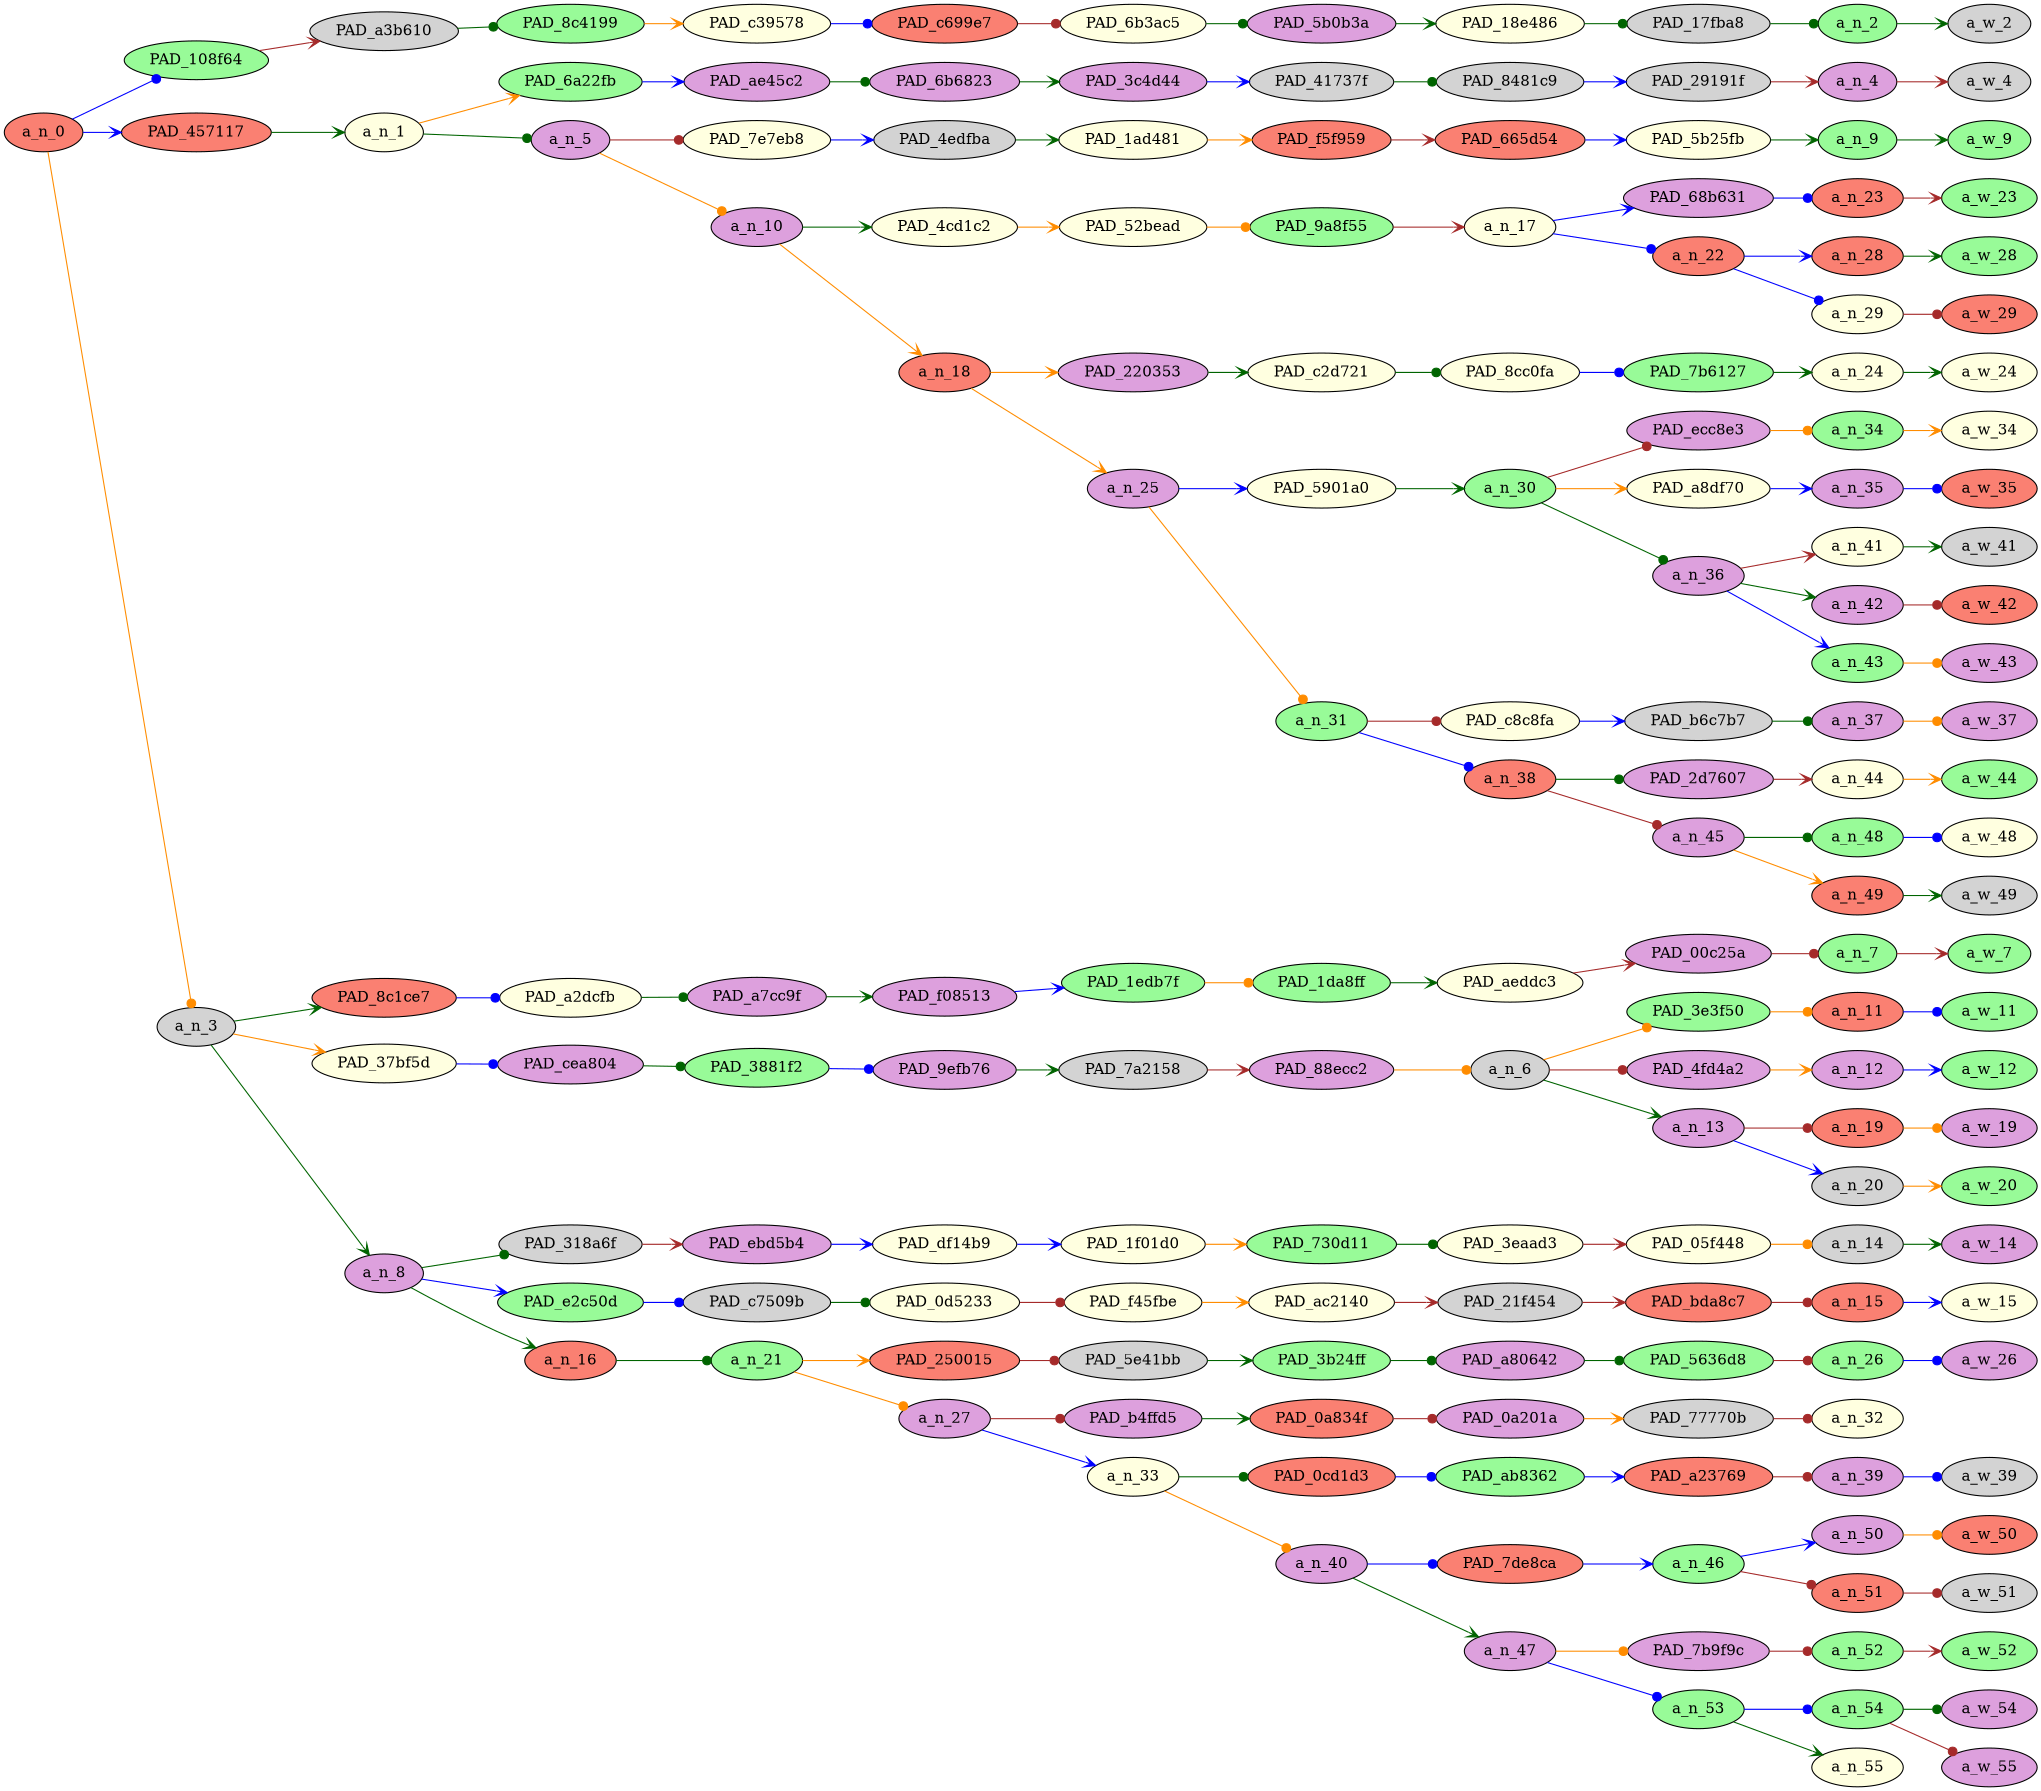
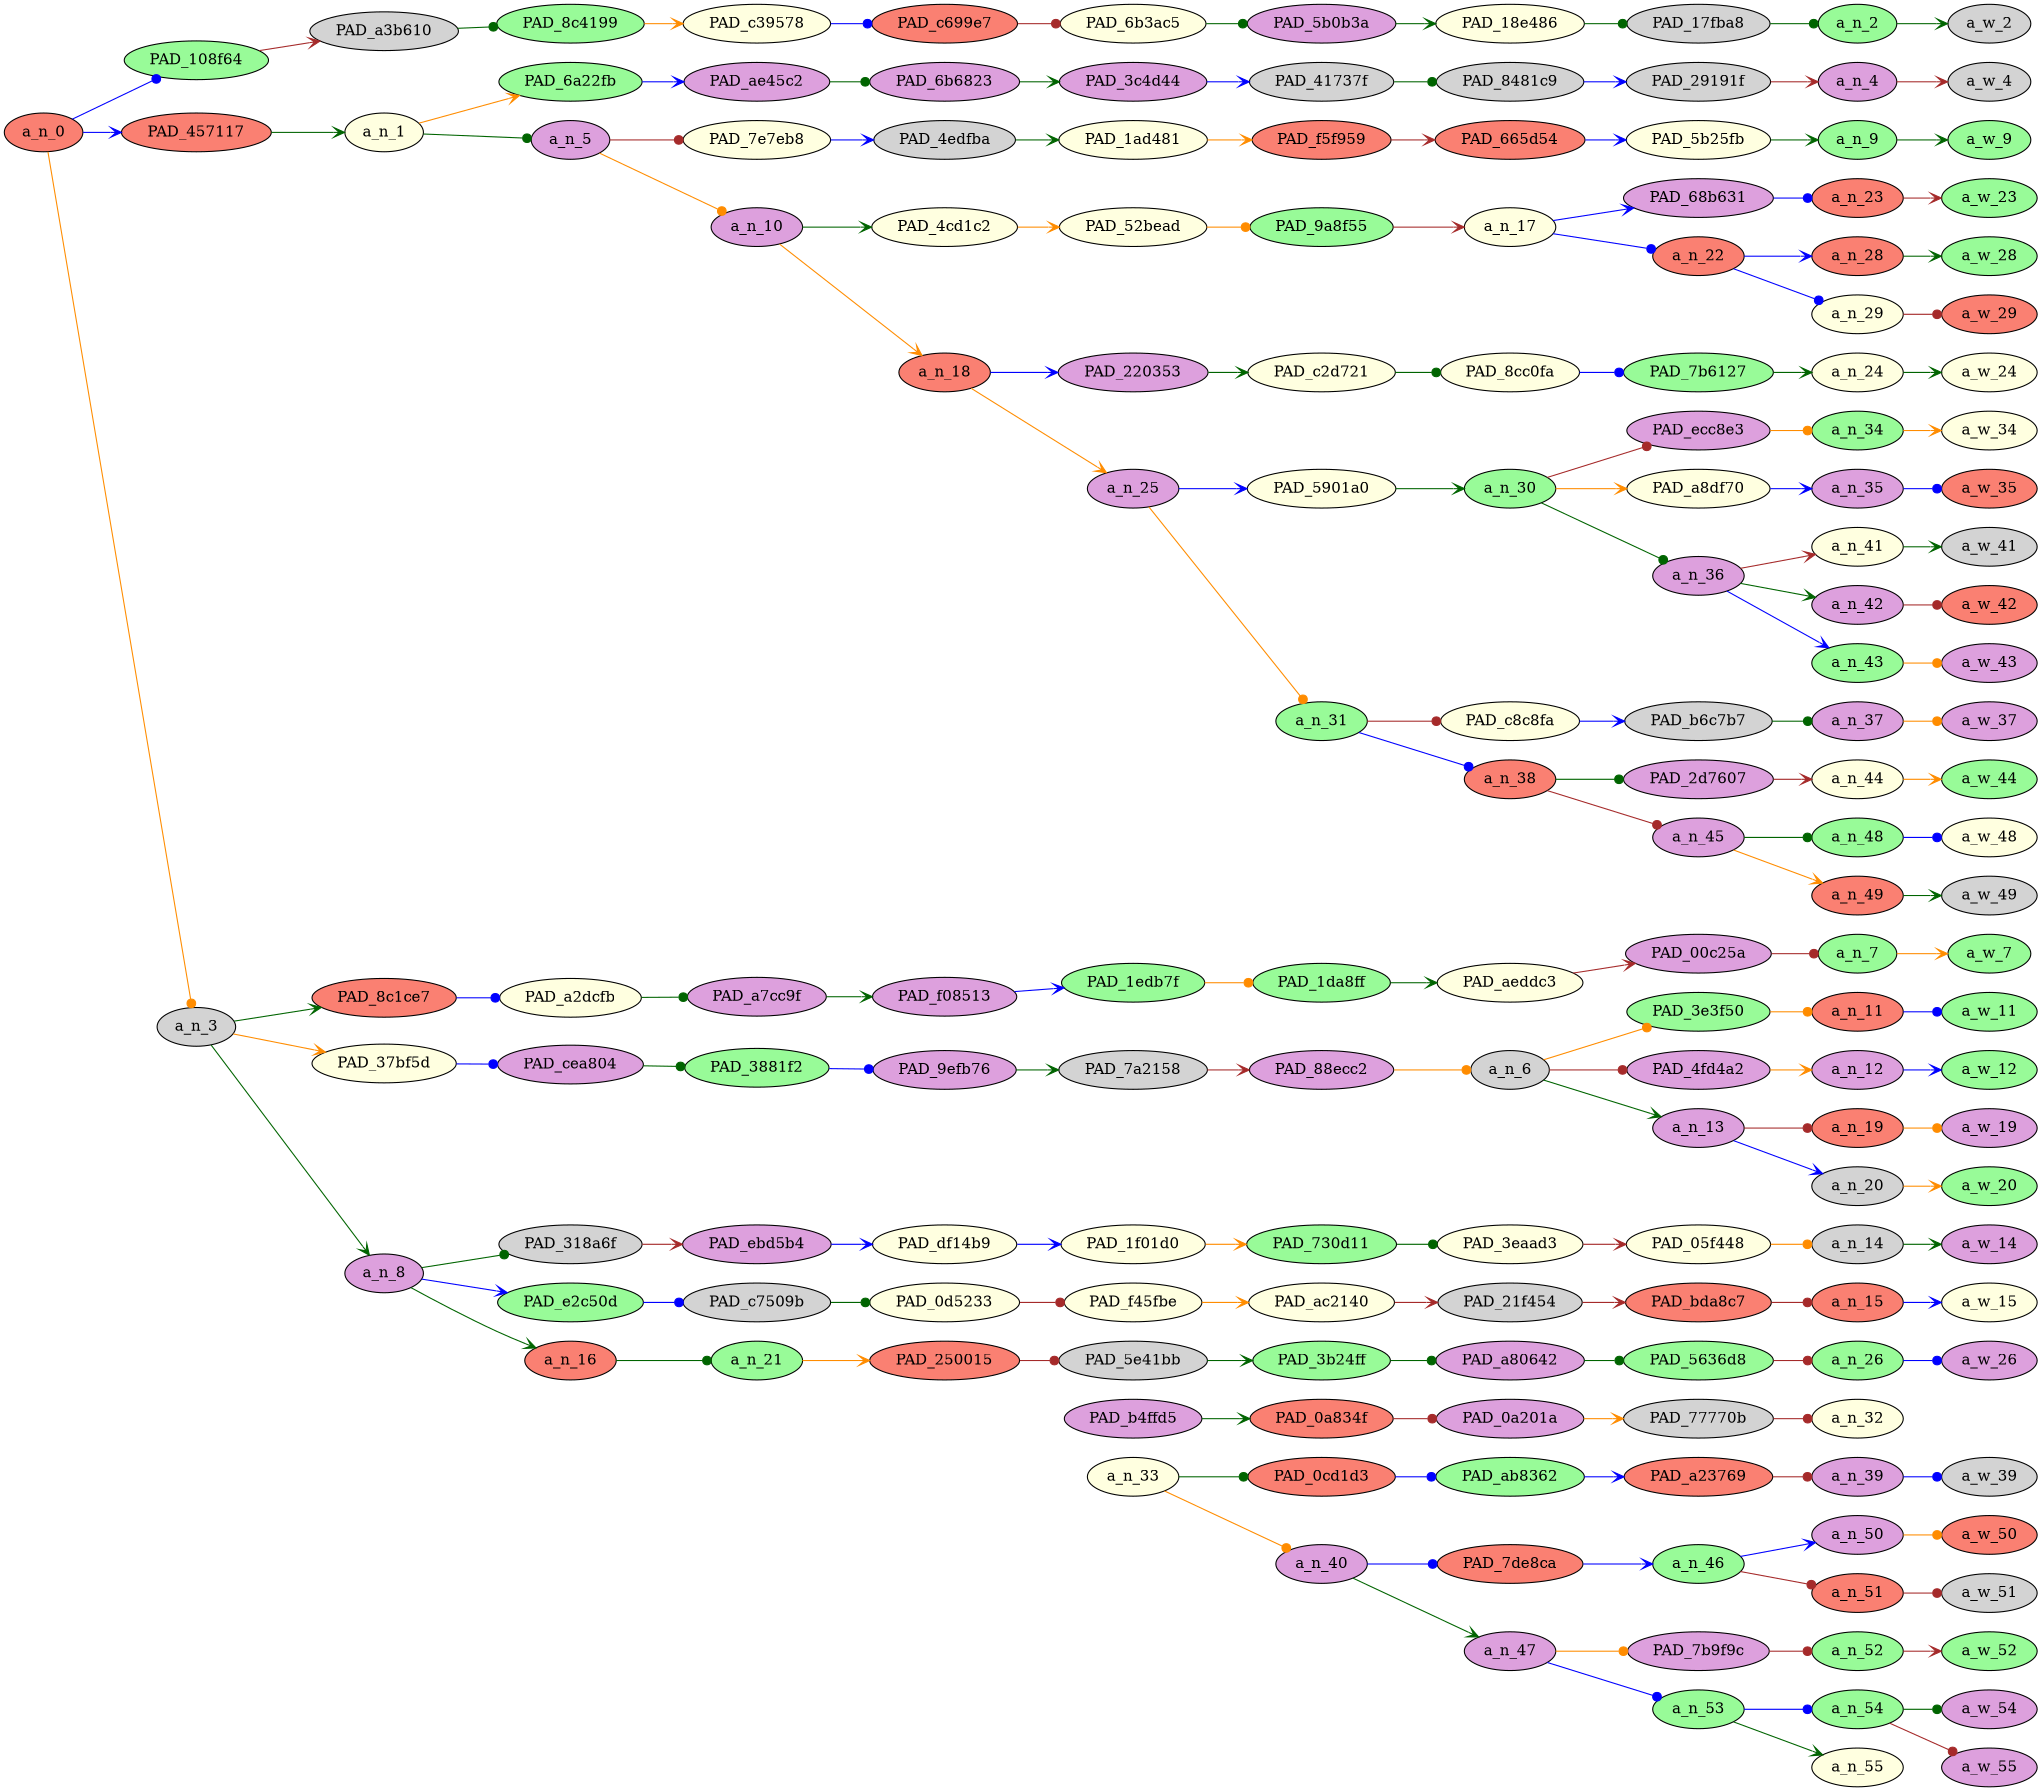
edge "a_n_18" -> "PAD_220353": color darkorange -> blue
edge "a_n_7" -> "a_w_7": color brown -> darkorange
node "a_n_27": removed
